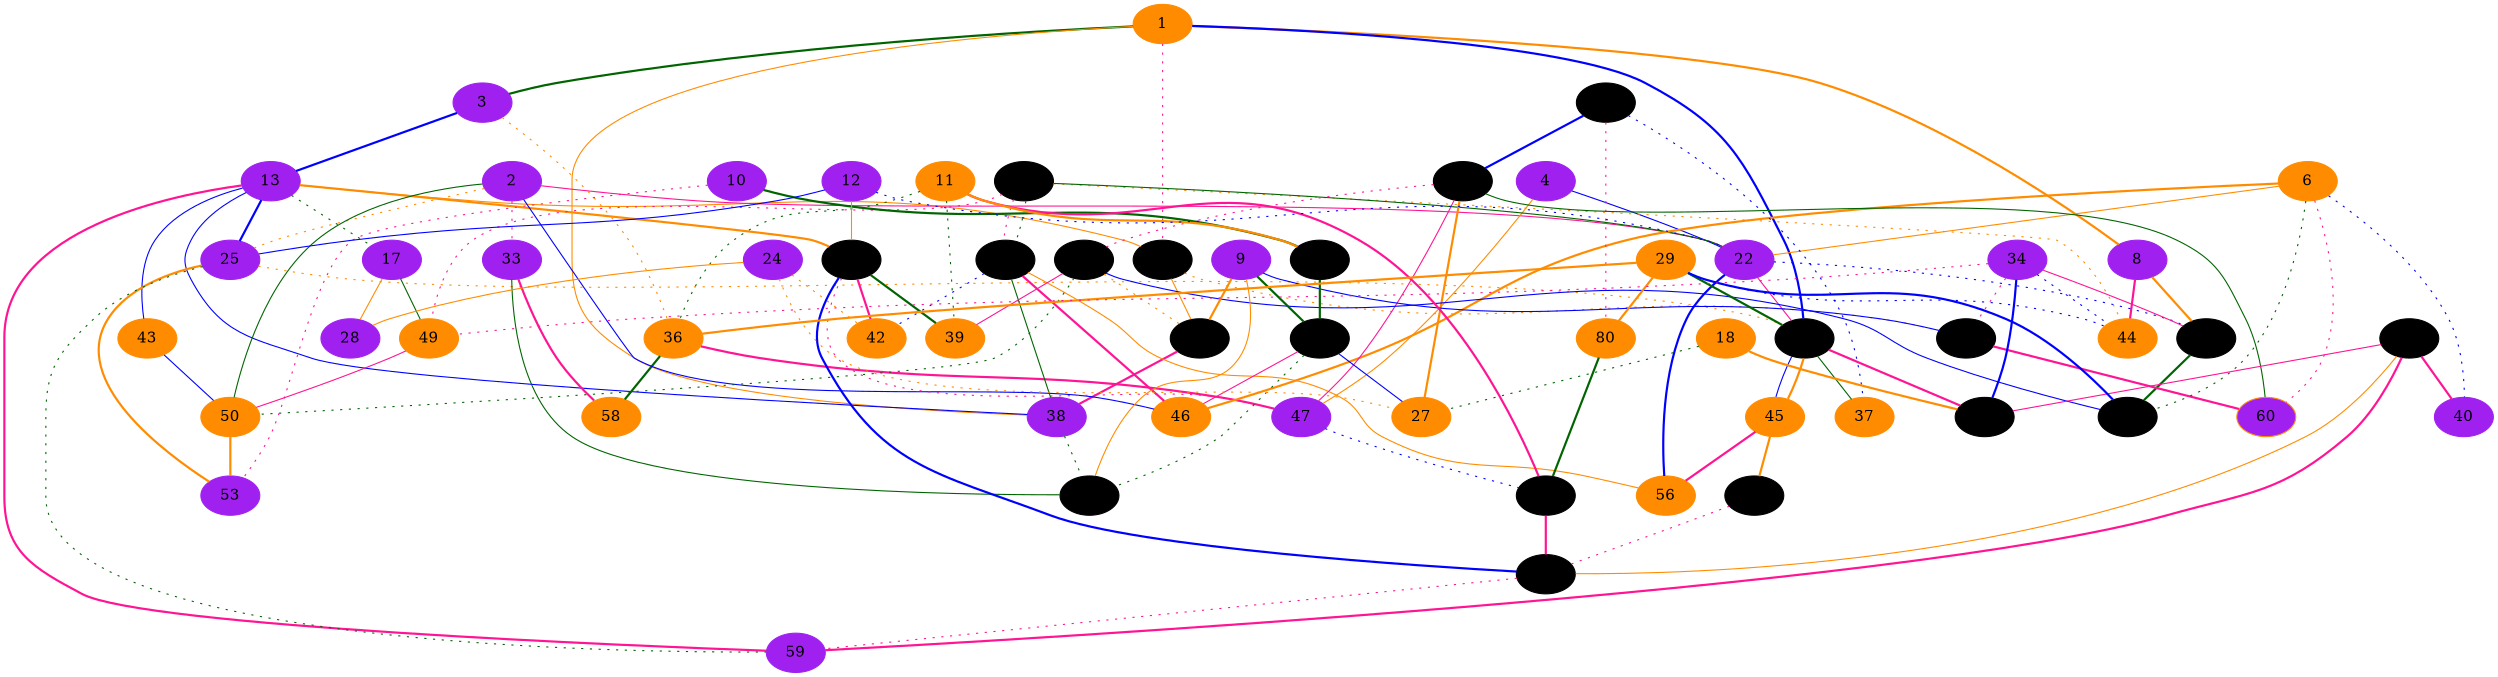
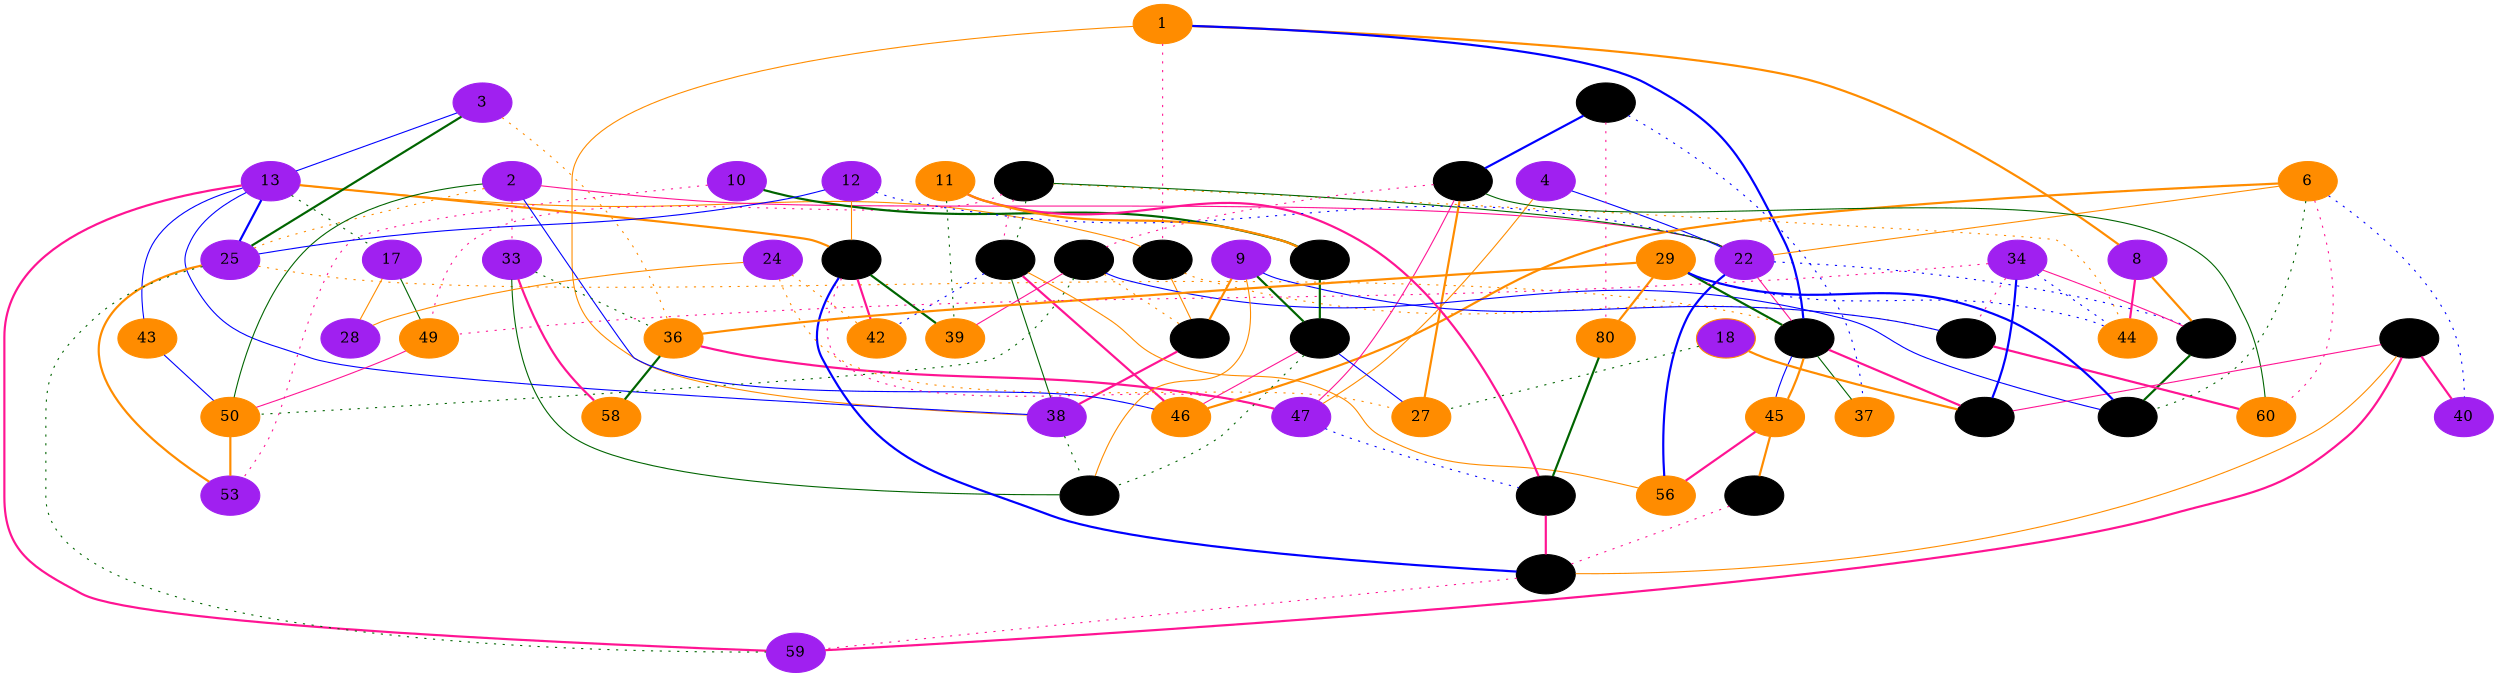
edge "1" -- "3": now "25" -- "3"
edge "3" -- "13": style bold -> solid
edge "11" -- "36": now "33" -- "36"
node "18": fillcolor darkorange -> purple
node "60": fillcolor purple -> darkorange
